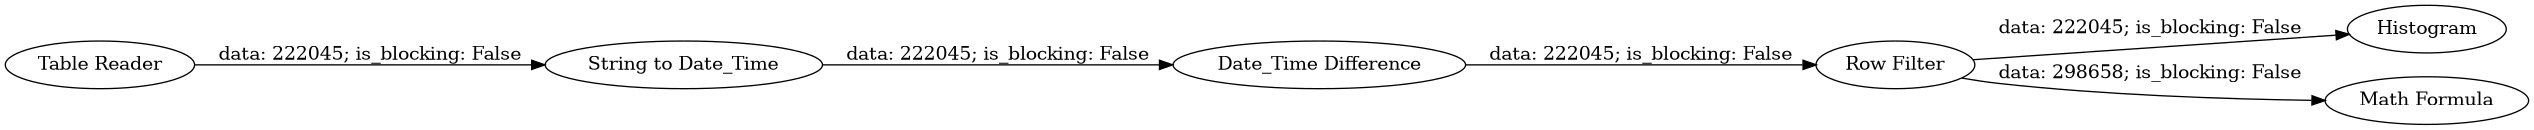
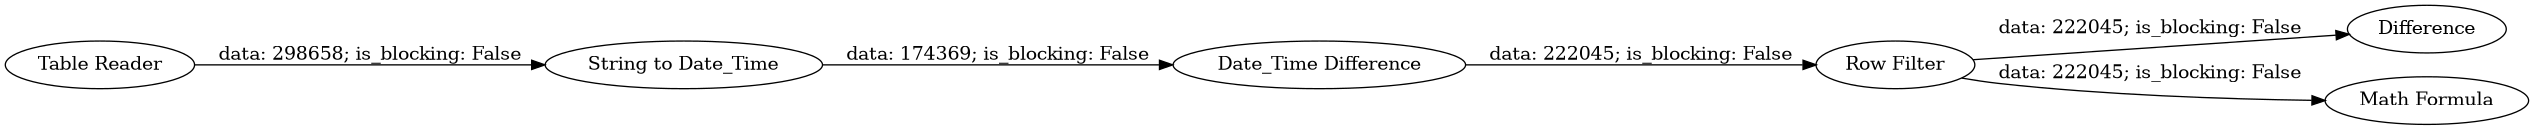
node "Histogram": label "Histogram" -> "Difference"
edge "Table Reader" -> "String to Date_Time": label "data: 222045; is_blocking: False" -> "data: 298658; is_blocking: False"
edge "String to Date_Time" -> "Date_Time Difference": label "data: 222045; is_blocking: False" -> "data: 174369; is_blocking: False"
edge "Row Filter" -> "Math Formula": label "data: 298658; is_blocking: False" -> "data: 222045; is_blocking: False"
